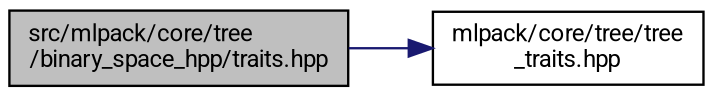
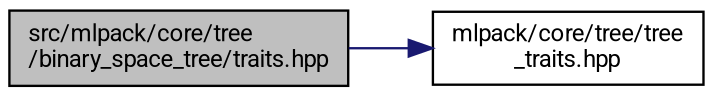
node "src/mlpack/core/tree /binary_space_hpp/traits.hpp": label "src/mlpack/core/tree /binary_space_hpp/traits.hpp" -> "src/mlpack/core/tree /binary_space_tree/traits.hpp"
